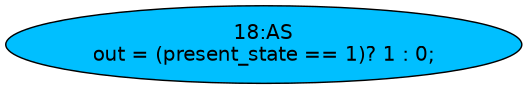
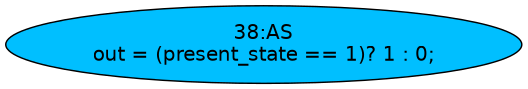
node "18:AS out = (present_state == 1)? 1 : 0;": label "18:AS out = (present_state == 1)? 1 : 0;" -> "38:AS out = (present_state == 1)? 1 : 0;"
